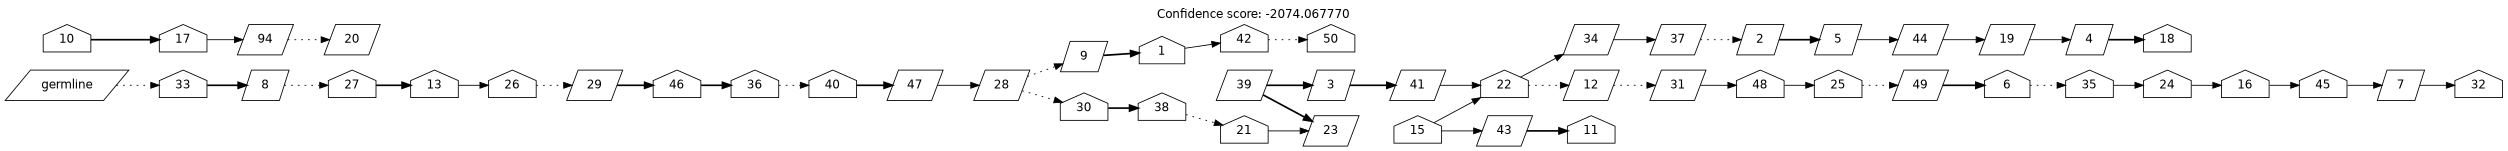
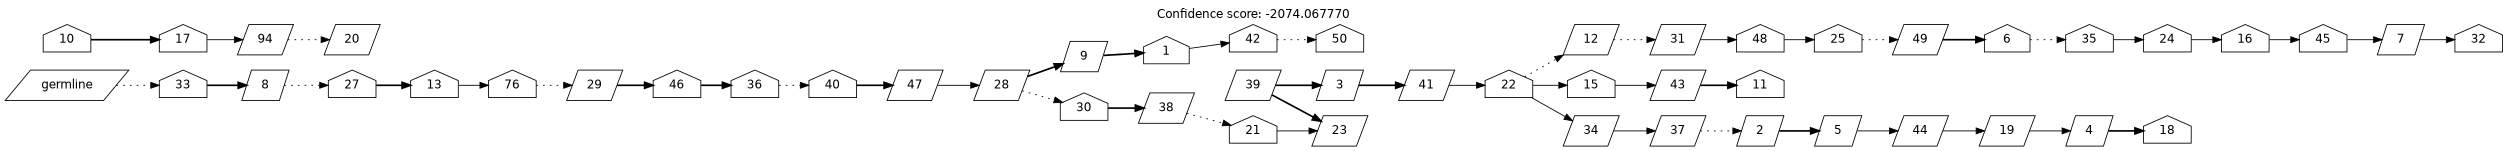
edge "28" -> "9": style dotted -> bold
node "26": label "26" -> "76"
node "38": shape house -> parallelogram
edge "15" -> "22": reversed
